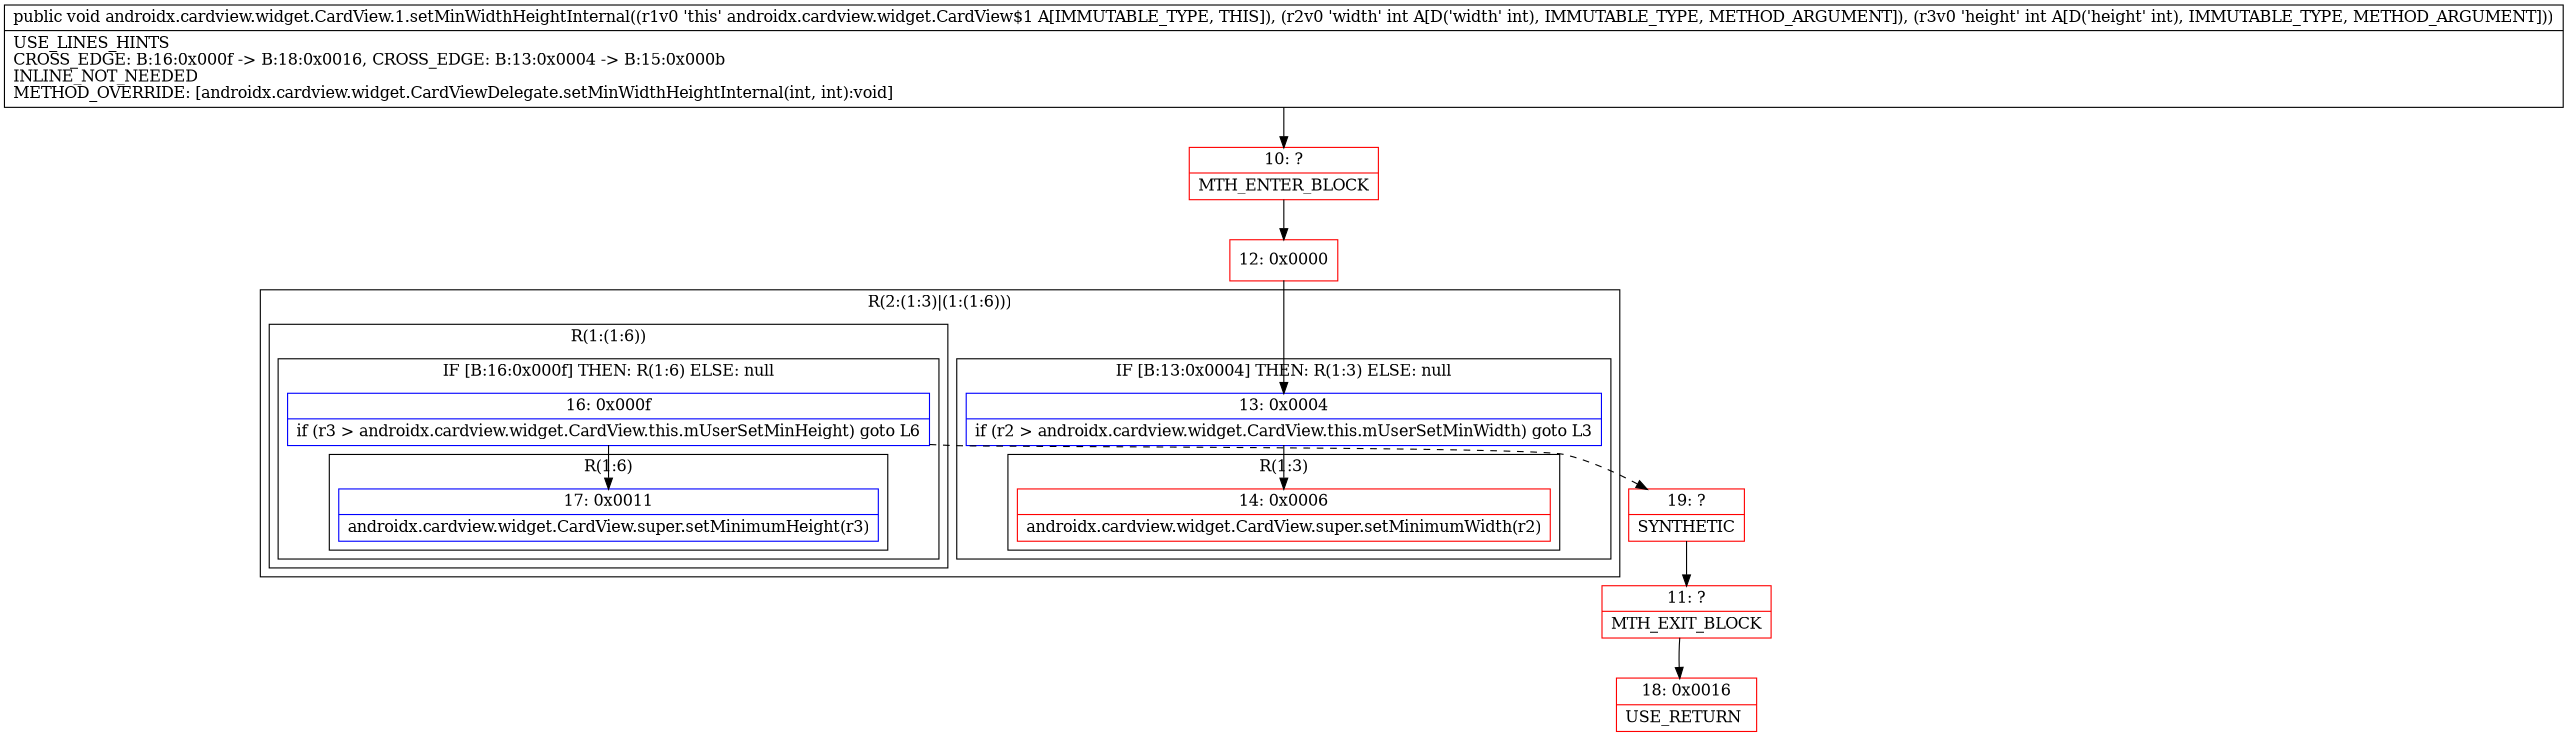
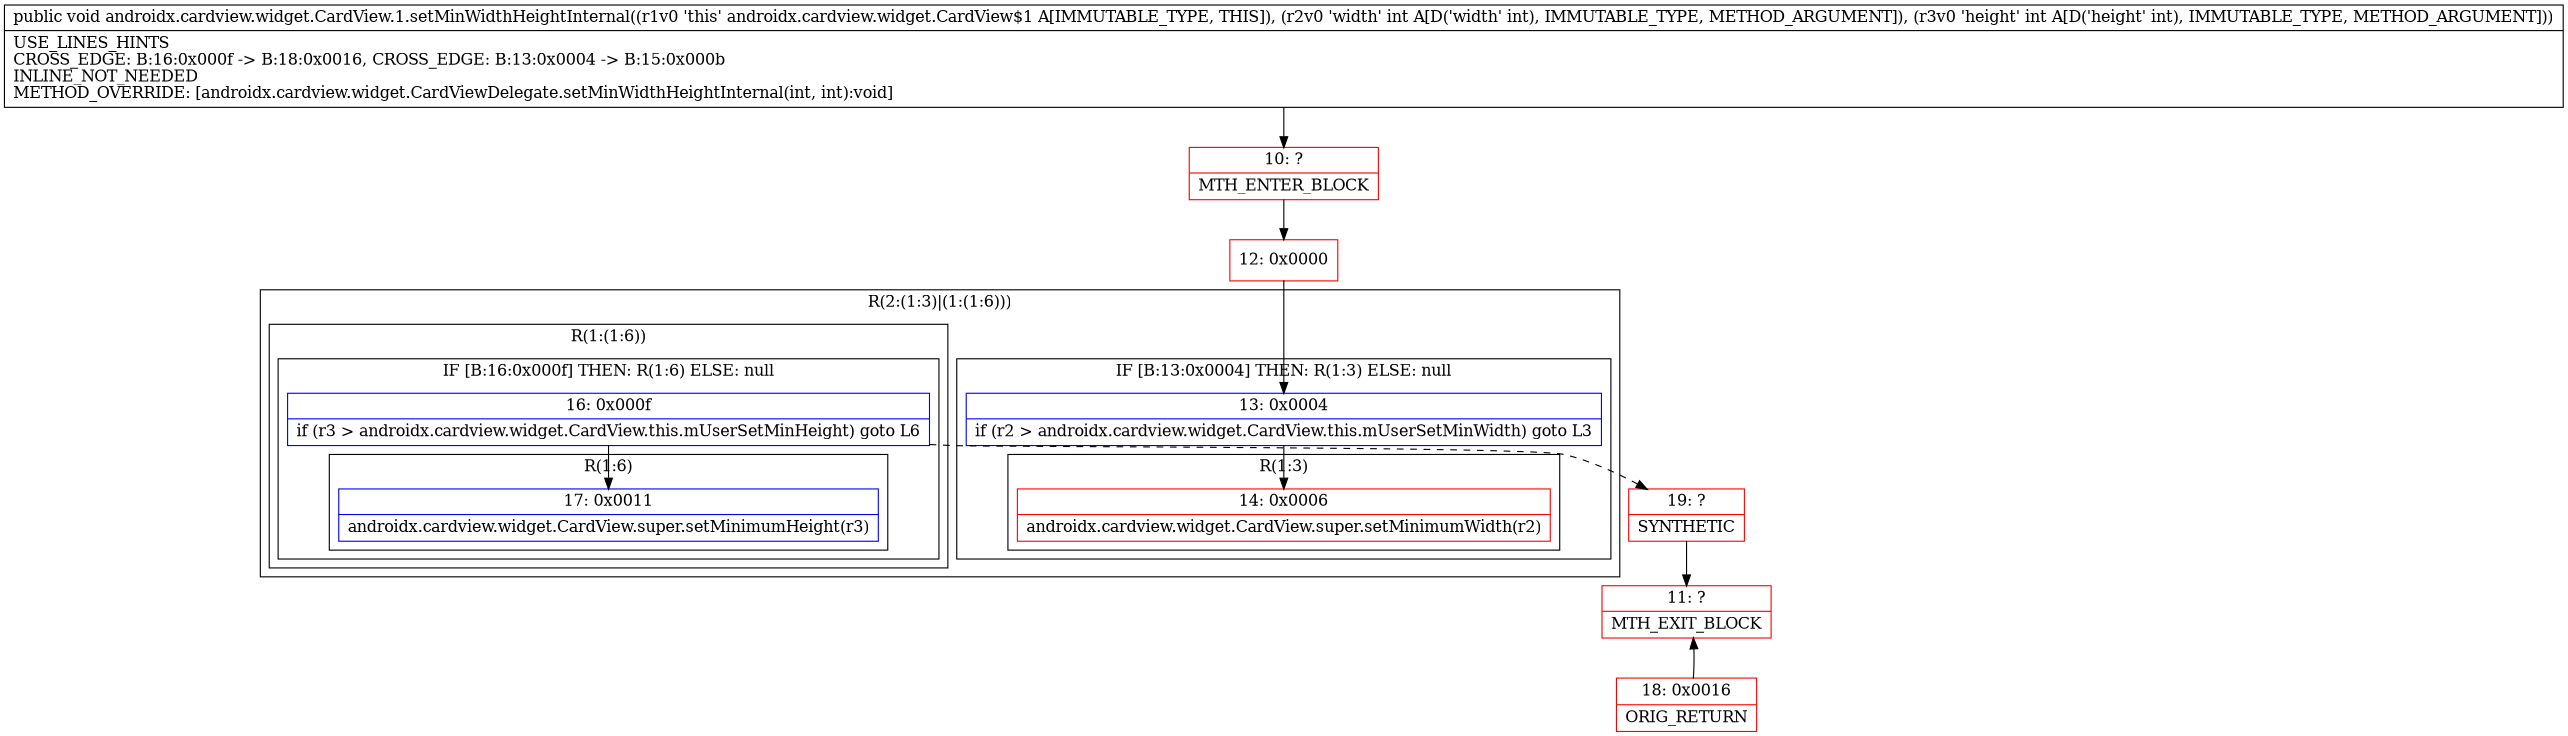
edge "11: ?" -> "18: 0x0016": reversed
node "18: 0x0016": text "USE_RETURN" -> "ORIG_RETURN"
